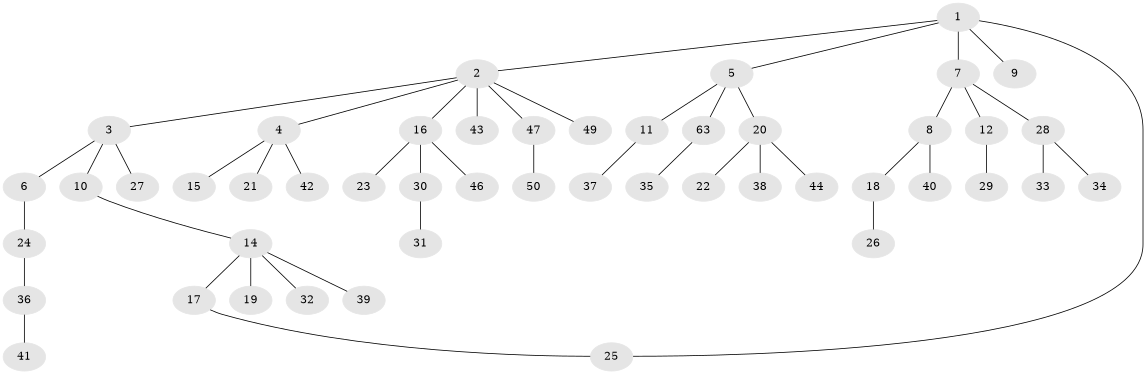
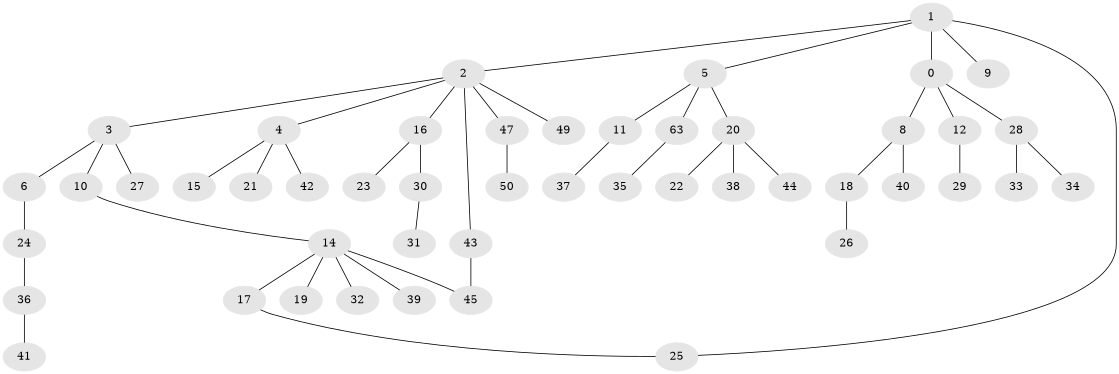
node "7": label "7" -> "0"
node "46": removed
node "45": added
